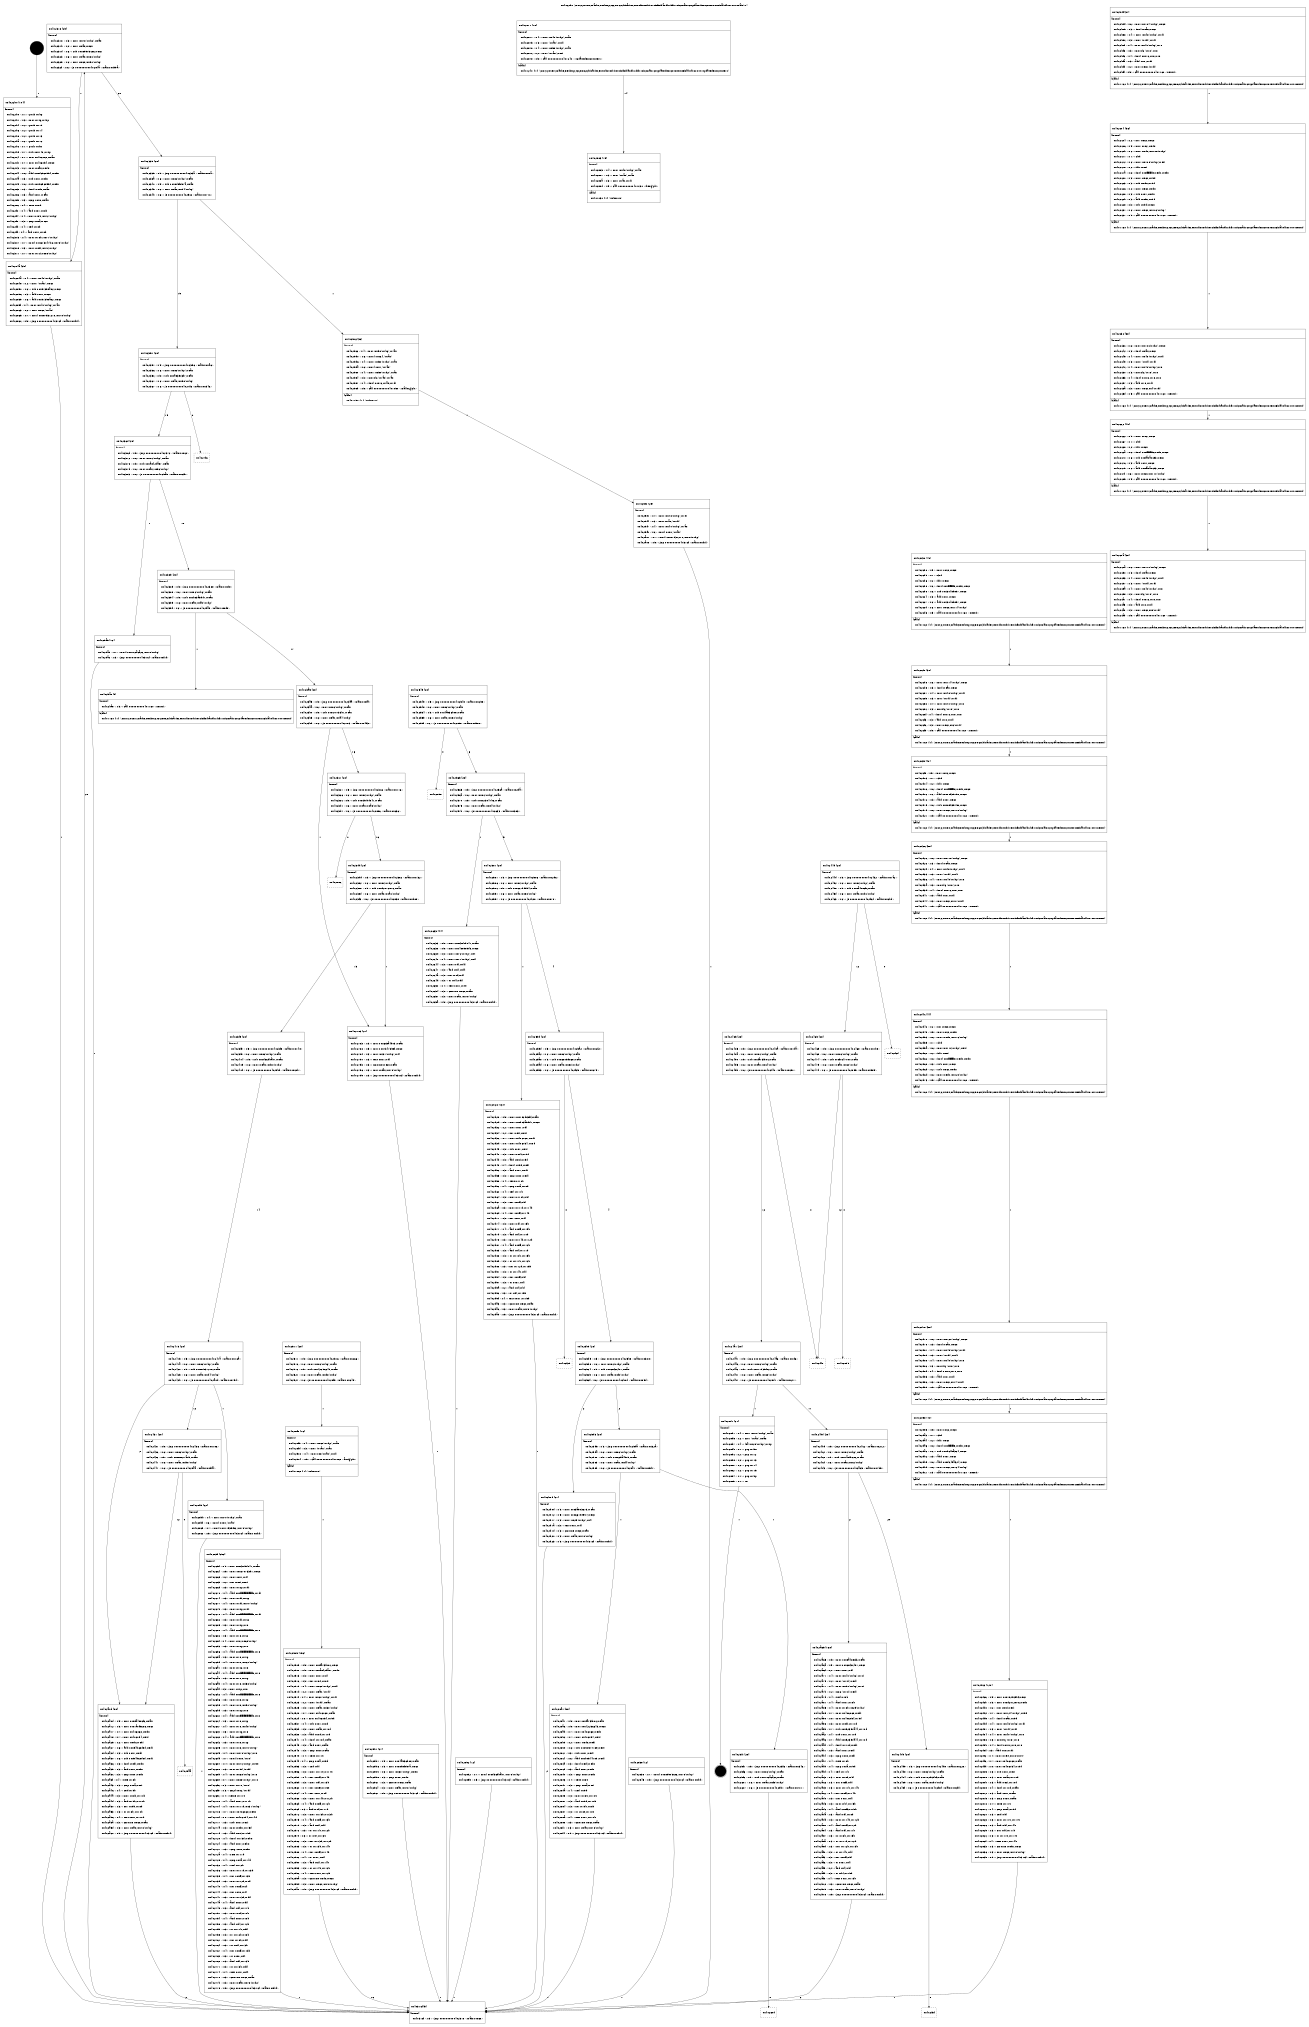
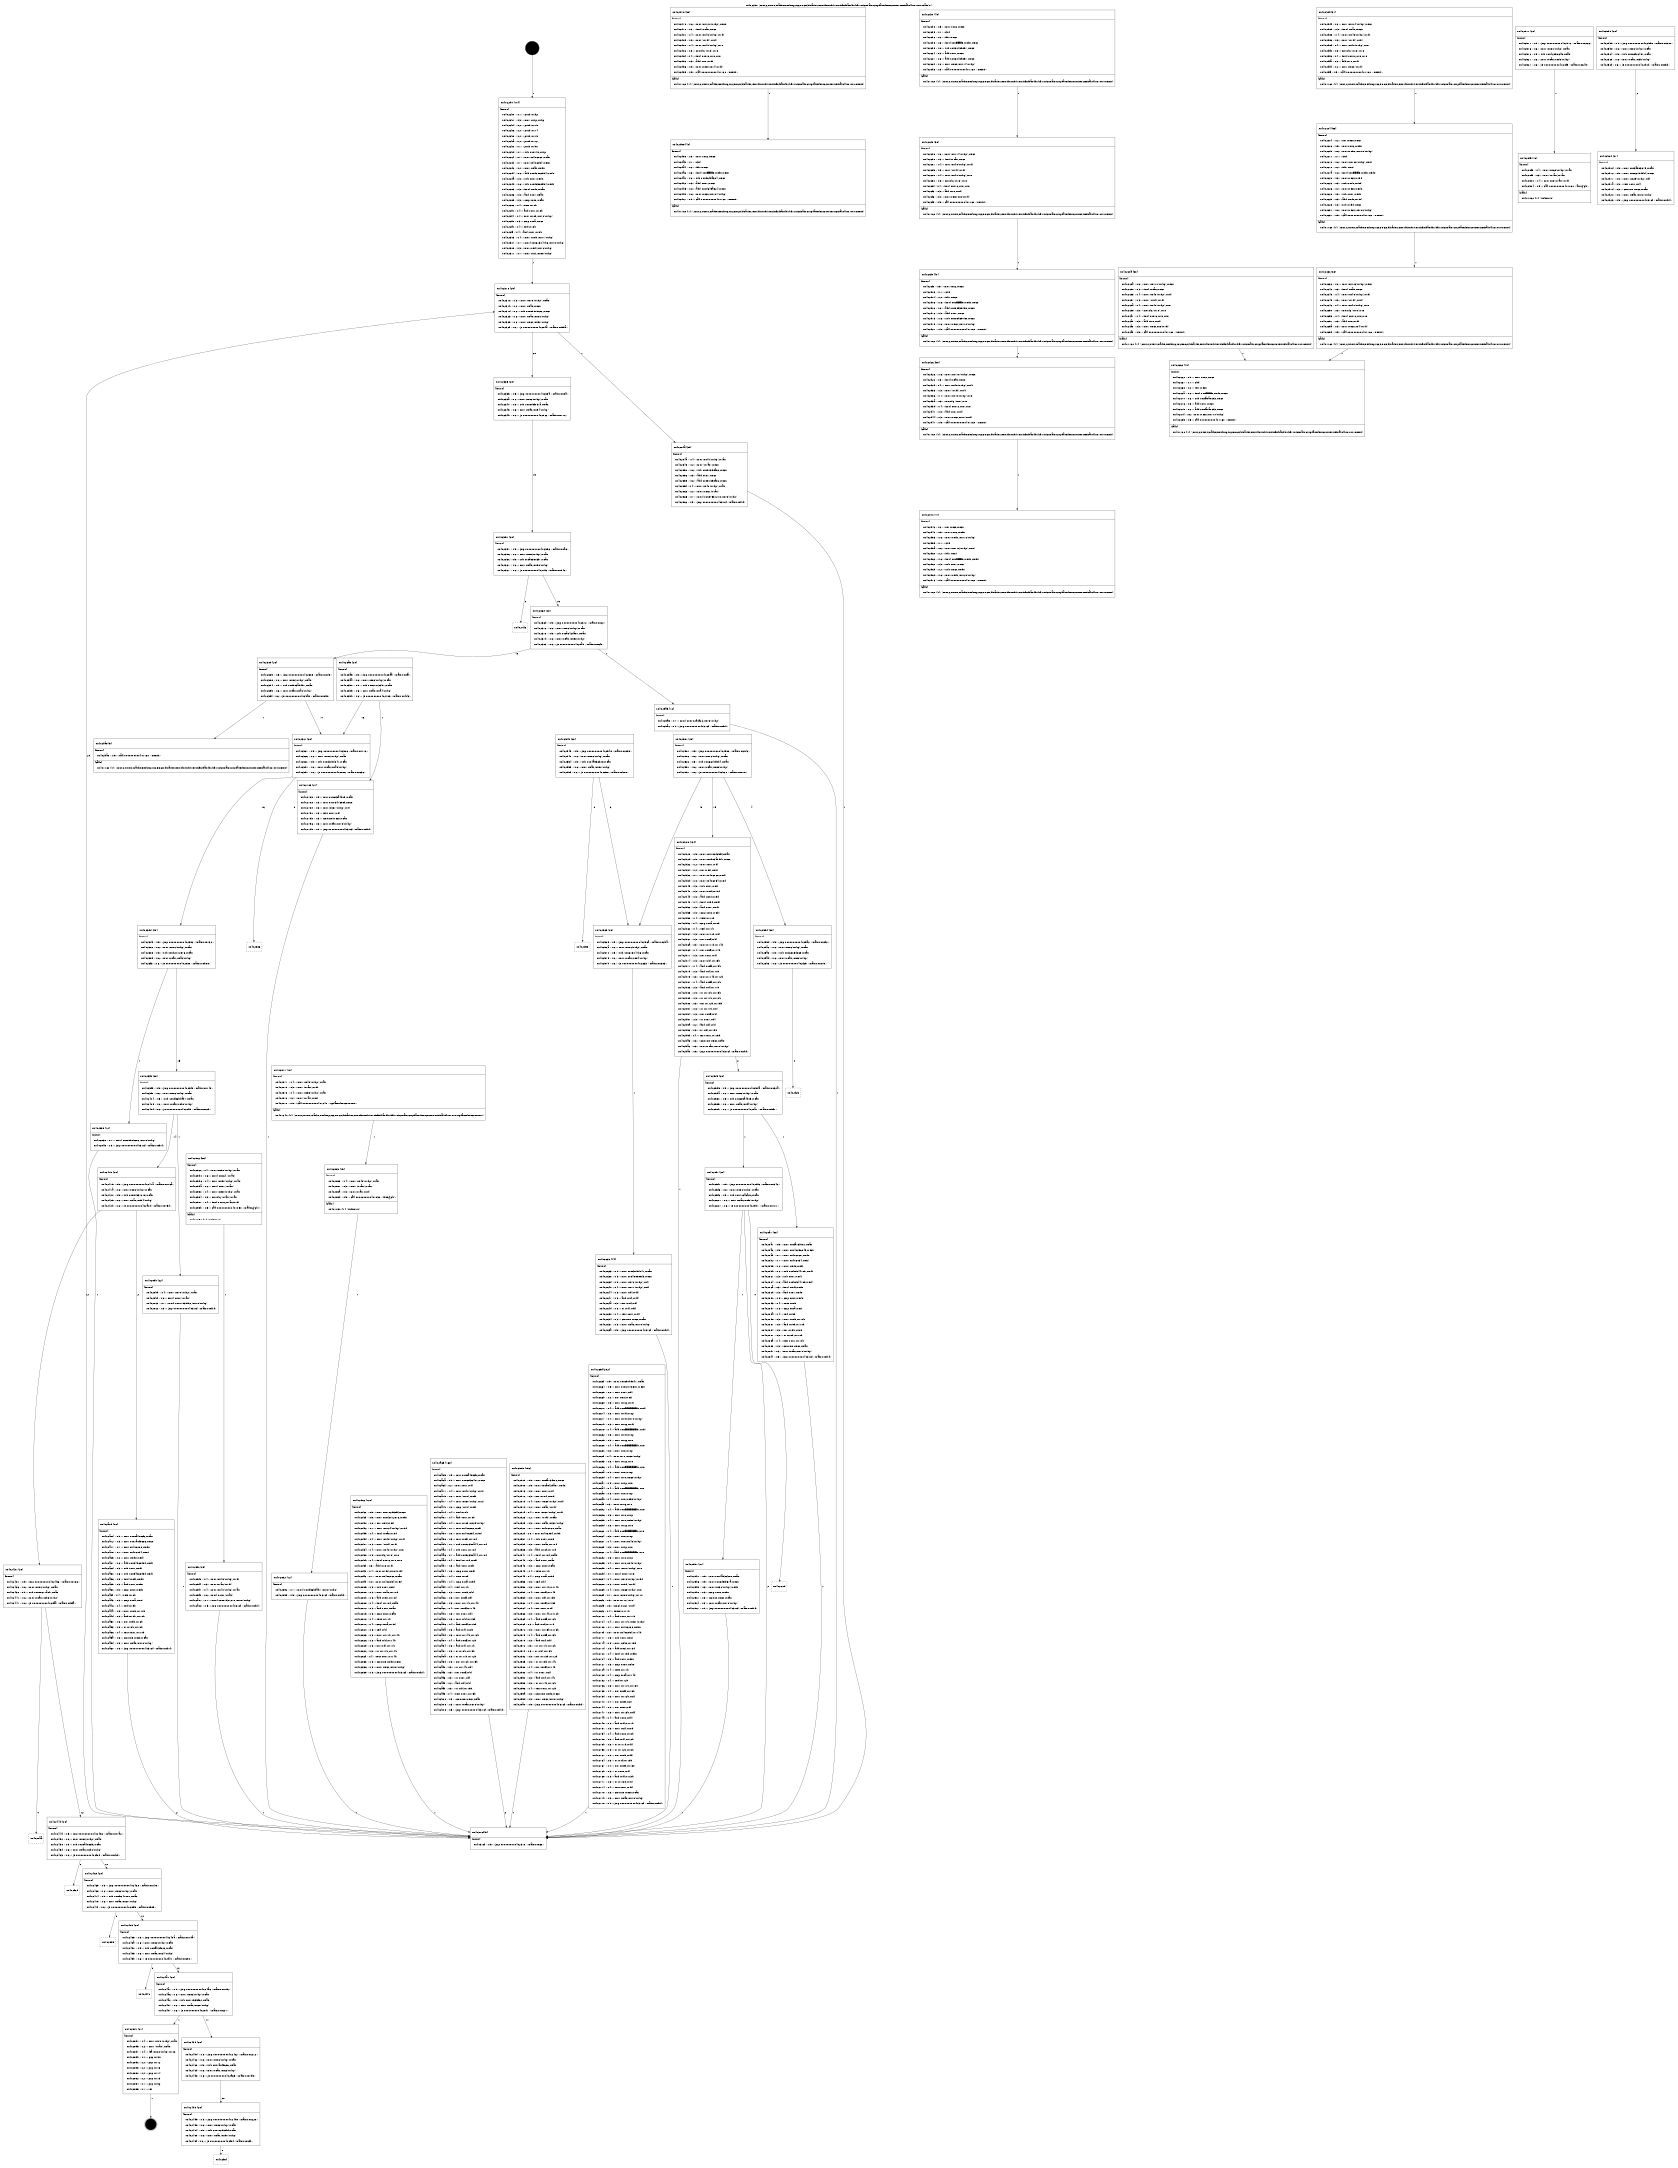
edge "0x402e71 [18]" -> "0x402e83 [15]": label " 14" -> " 1"
edge "0x402335 [28]" -> "0x4029cc [36]": removed, label "1"
edge "0x4022b0 [104]" -> "0x402318 [29]": added, label "1"
edge "0x402c62 [40]" -> "0x402c8a [38]": reversed
edge "0x402389 [28]" -> "0x4023a5 [28]": now "0x402389 [28]" -> "0x4023c1 [28]"
edge "0x402565 [28]" -> "0x402581 [28]": reversed
edge "0x4023dd [28]" -> "0x402783 [27]": now "0x4023dd [28]" -> "0x402e3e [12]"
edge "0x402581 [28]" -> "0x402b28 [134]": label " 1" -> " 15"
edge "0x40259d [28]" -> "0x4025b9 [28]": removed, label "4"
edge "0x402d4c [44]" -> "0x402d78 [38]": removed, label "1"
edge "0x402469 [28]" -> "0x402f40": now "0x402469 [28]" -> "0x402485 [28]"
edge "0x4025f1 [28]" -> "0x4029b1 [27]": added, label "1"
edge "0x402e83 [15]" -> "0x402e92 [12]": added, label "1"
edge "0x4025b9 [28]" -> "0x4025d5 [28]": now "0x402b28 [134]" -> "0x4025d5 [28]"
edge "0x402415 [28]" -> "0x402ebb [22]": now "0x4023f9 [28]" -> "0x402ebb [22]"
edge "0x4024bd [28]" -> "0x402a65 [168]": removed, label "2"
edge "0x4028f9 [16]" -> "0x402909 [156]": removed, label "1"
edge "0x402d9e [40]" -> "0x402dc6 [120]": removed, label "1"
edge "0x402431 [28]" -> "0x402a0d [88]": now "0x402431 [28]" -> "0x40244d [28]"
edge "0x402b0d [27]" -> "0x4031cf [5]": now "0x4025f1 [28]" -> "0x4031cf [5]"
edge "0x402909 [156]" -> "0x4031cf [5]": label " 16" -> " 1"
